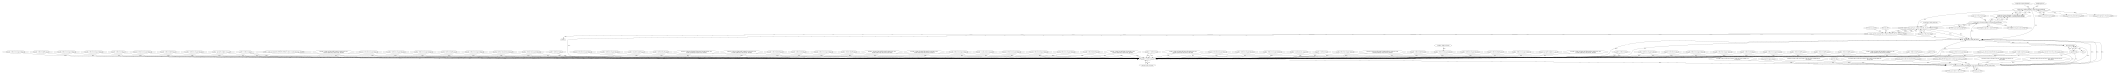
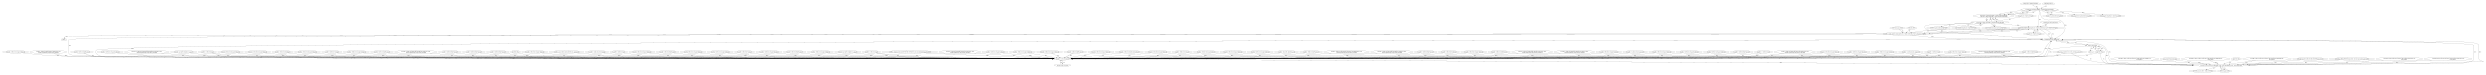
edge "(Call,eRet = OMX_ErrorNone)" -> "(Call,eRet = OMX_ErrorUnsupportedIndex)": now "(Call,eRet = OMX_ErrorNone)" -> "(Call,eRet != OMX_ErrorNone)"
